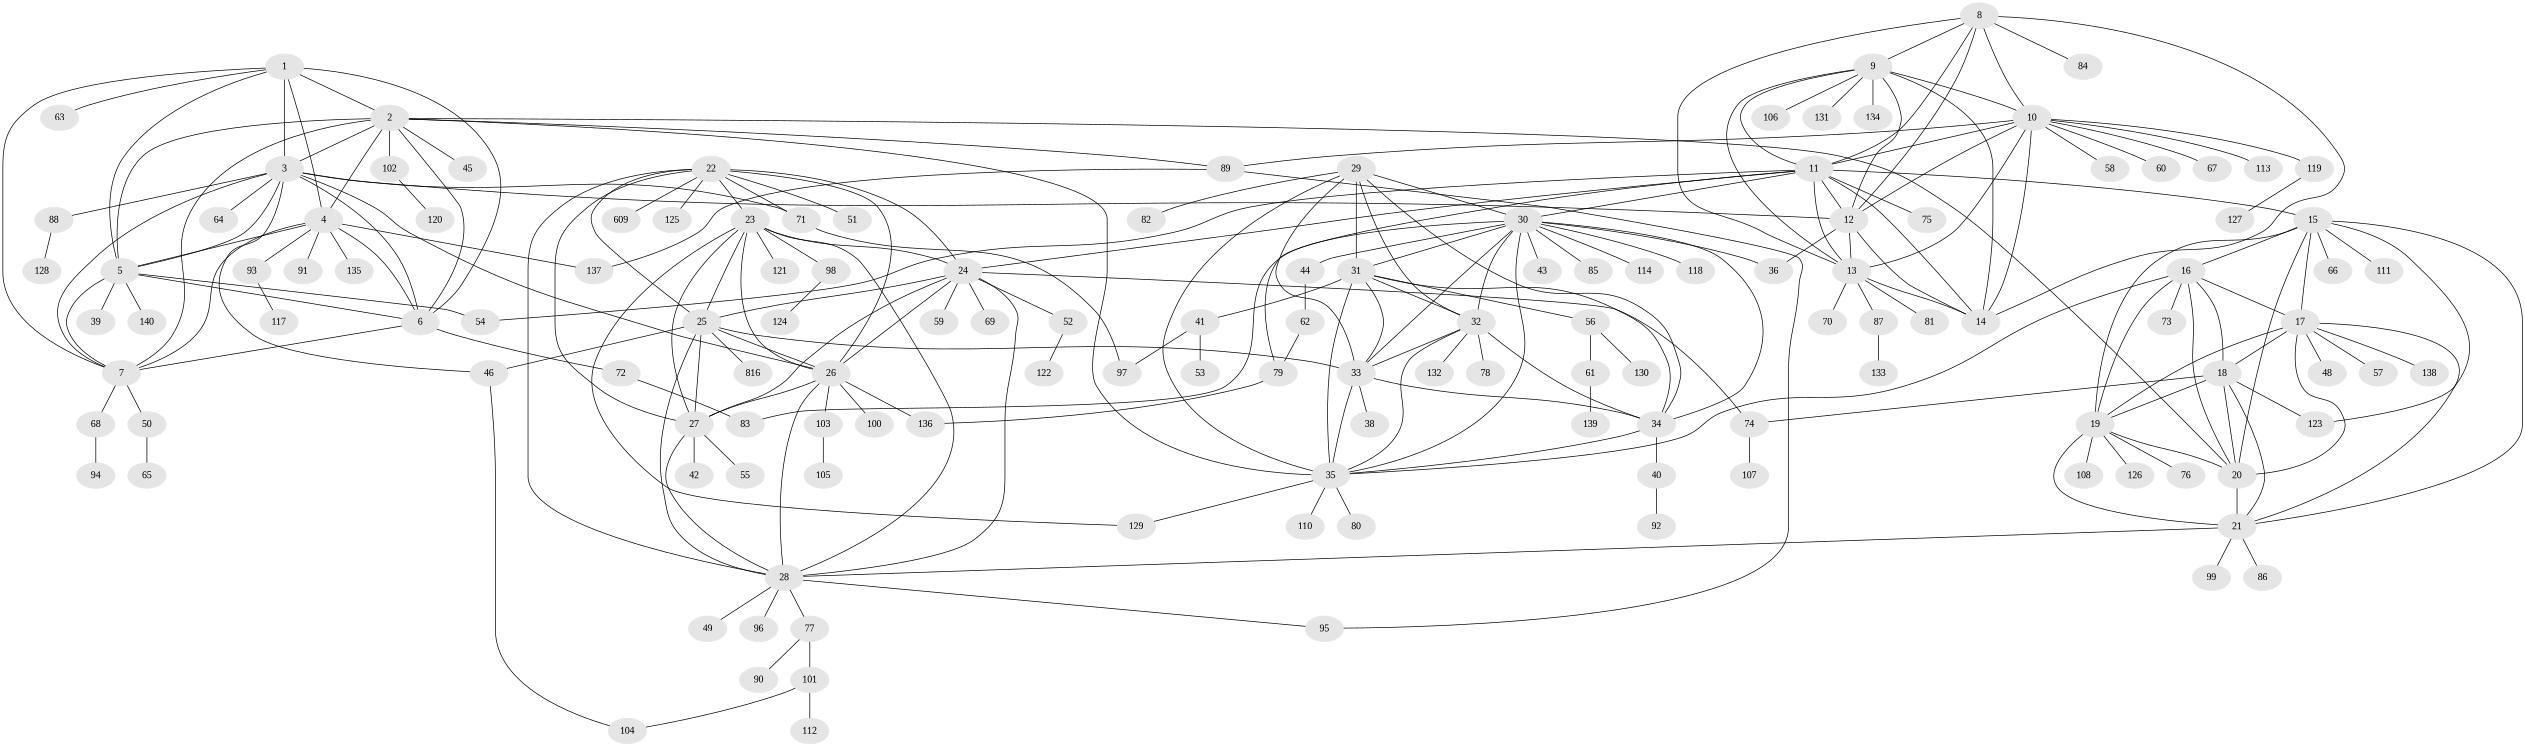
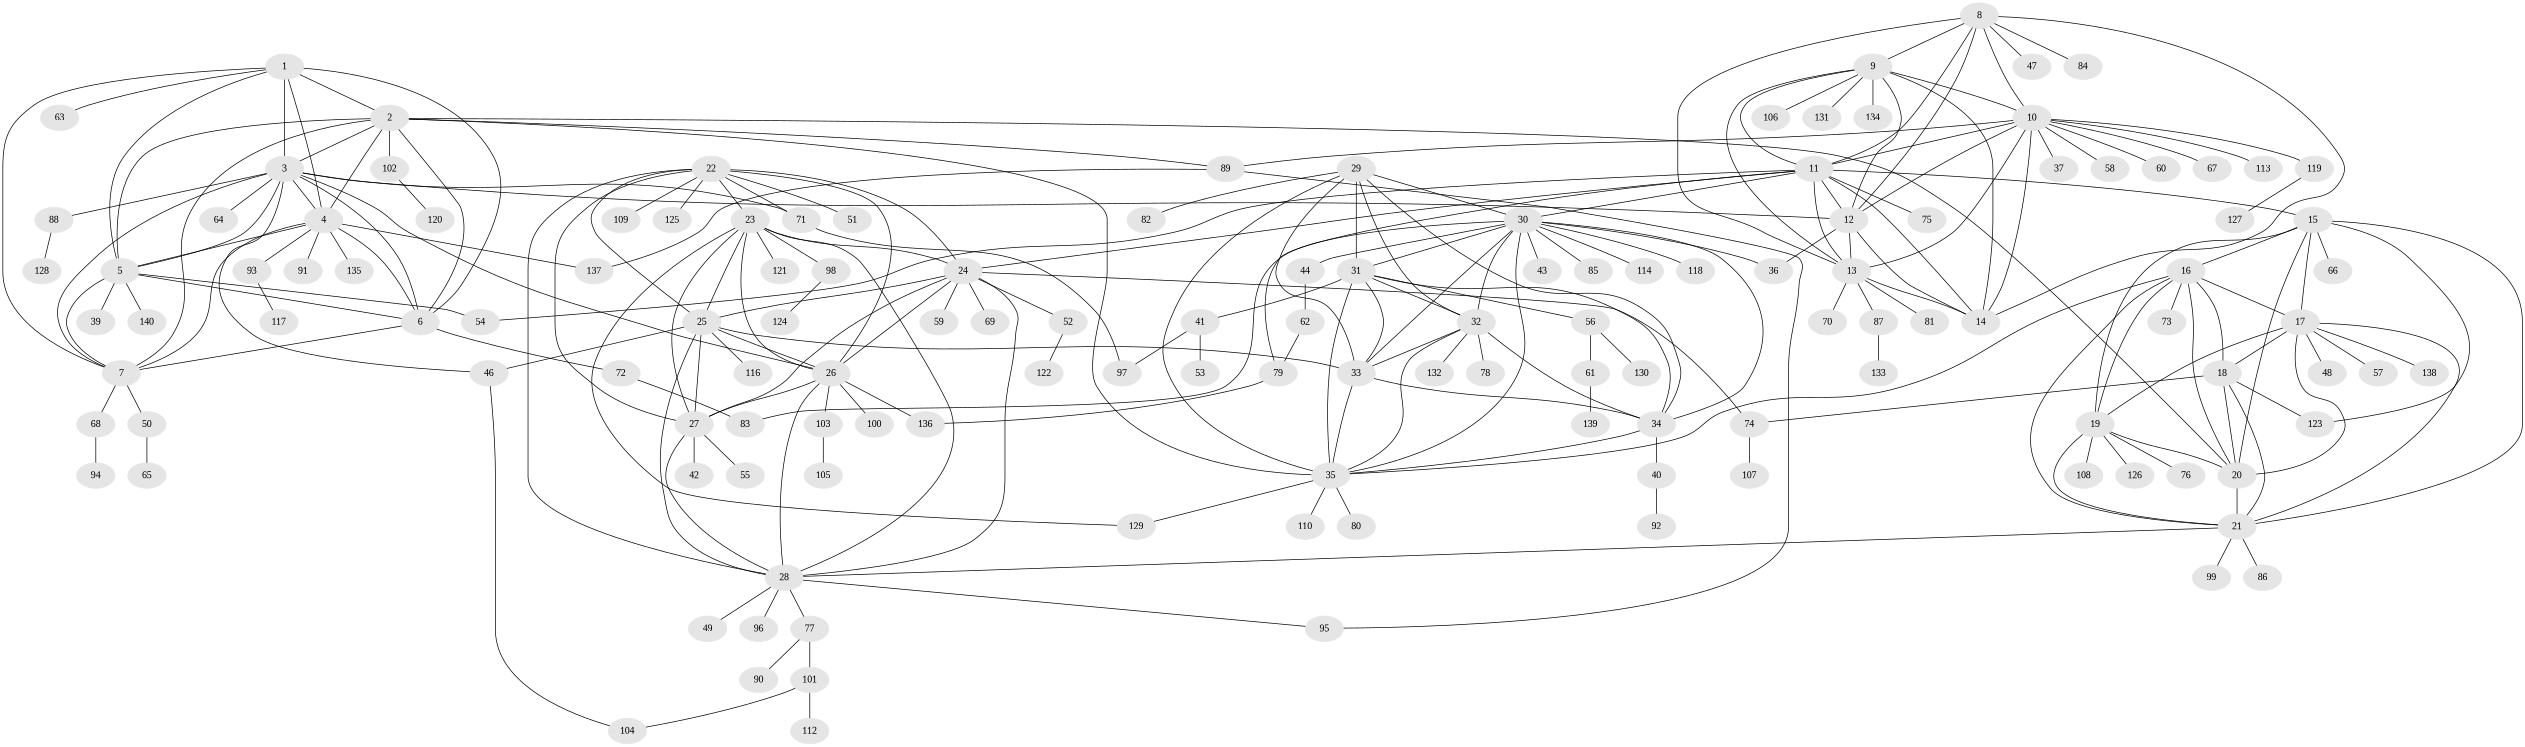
node "47": added
node "45": removed
node "37": added
edge "3" -- "4": added
node "609": label "609" -> "109"
node "111": removed
node "816": label "816" -> "116"
edge "18" -- "19": removed
node "38": removed
edge "16" -- "21": added
